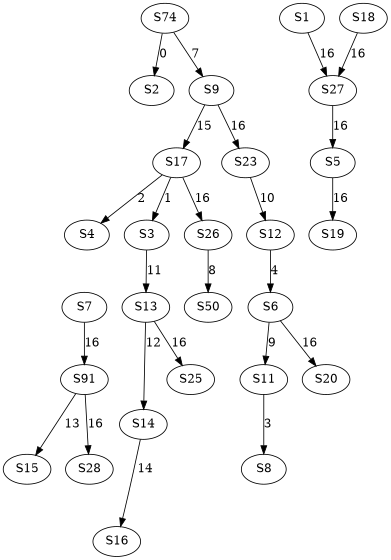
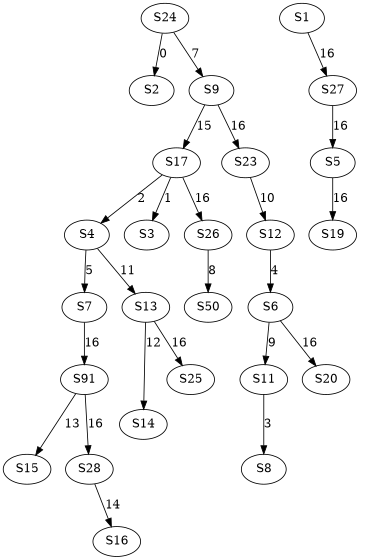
node "S74": label "S74" -> "S24"
node "S18": removed
edge "S4" -> "S7": added, label "5"
edge "S3" -> "S13": now "S4" -> "S13"
edge "S14" -> "S16": now "S28" -> "S16"
